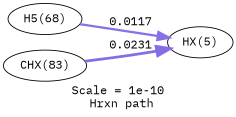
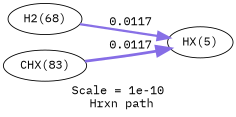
node "H5(68)": label "H5(68)" -> "H2(68)"
edge "CHX(83)" -> "HX(5)": label " 0.0231" -> " 0.0117"
